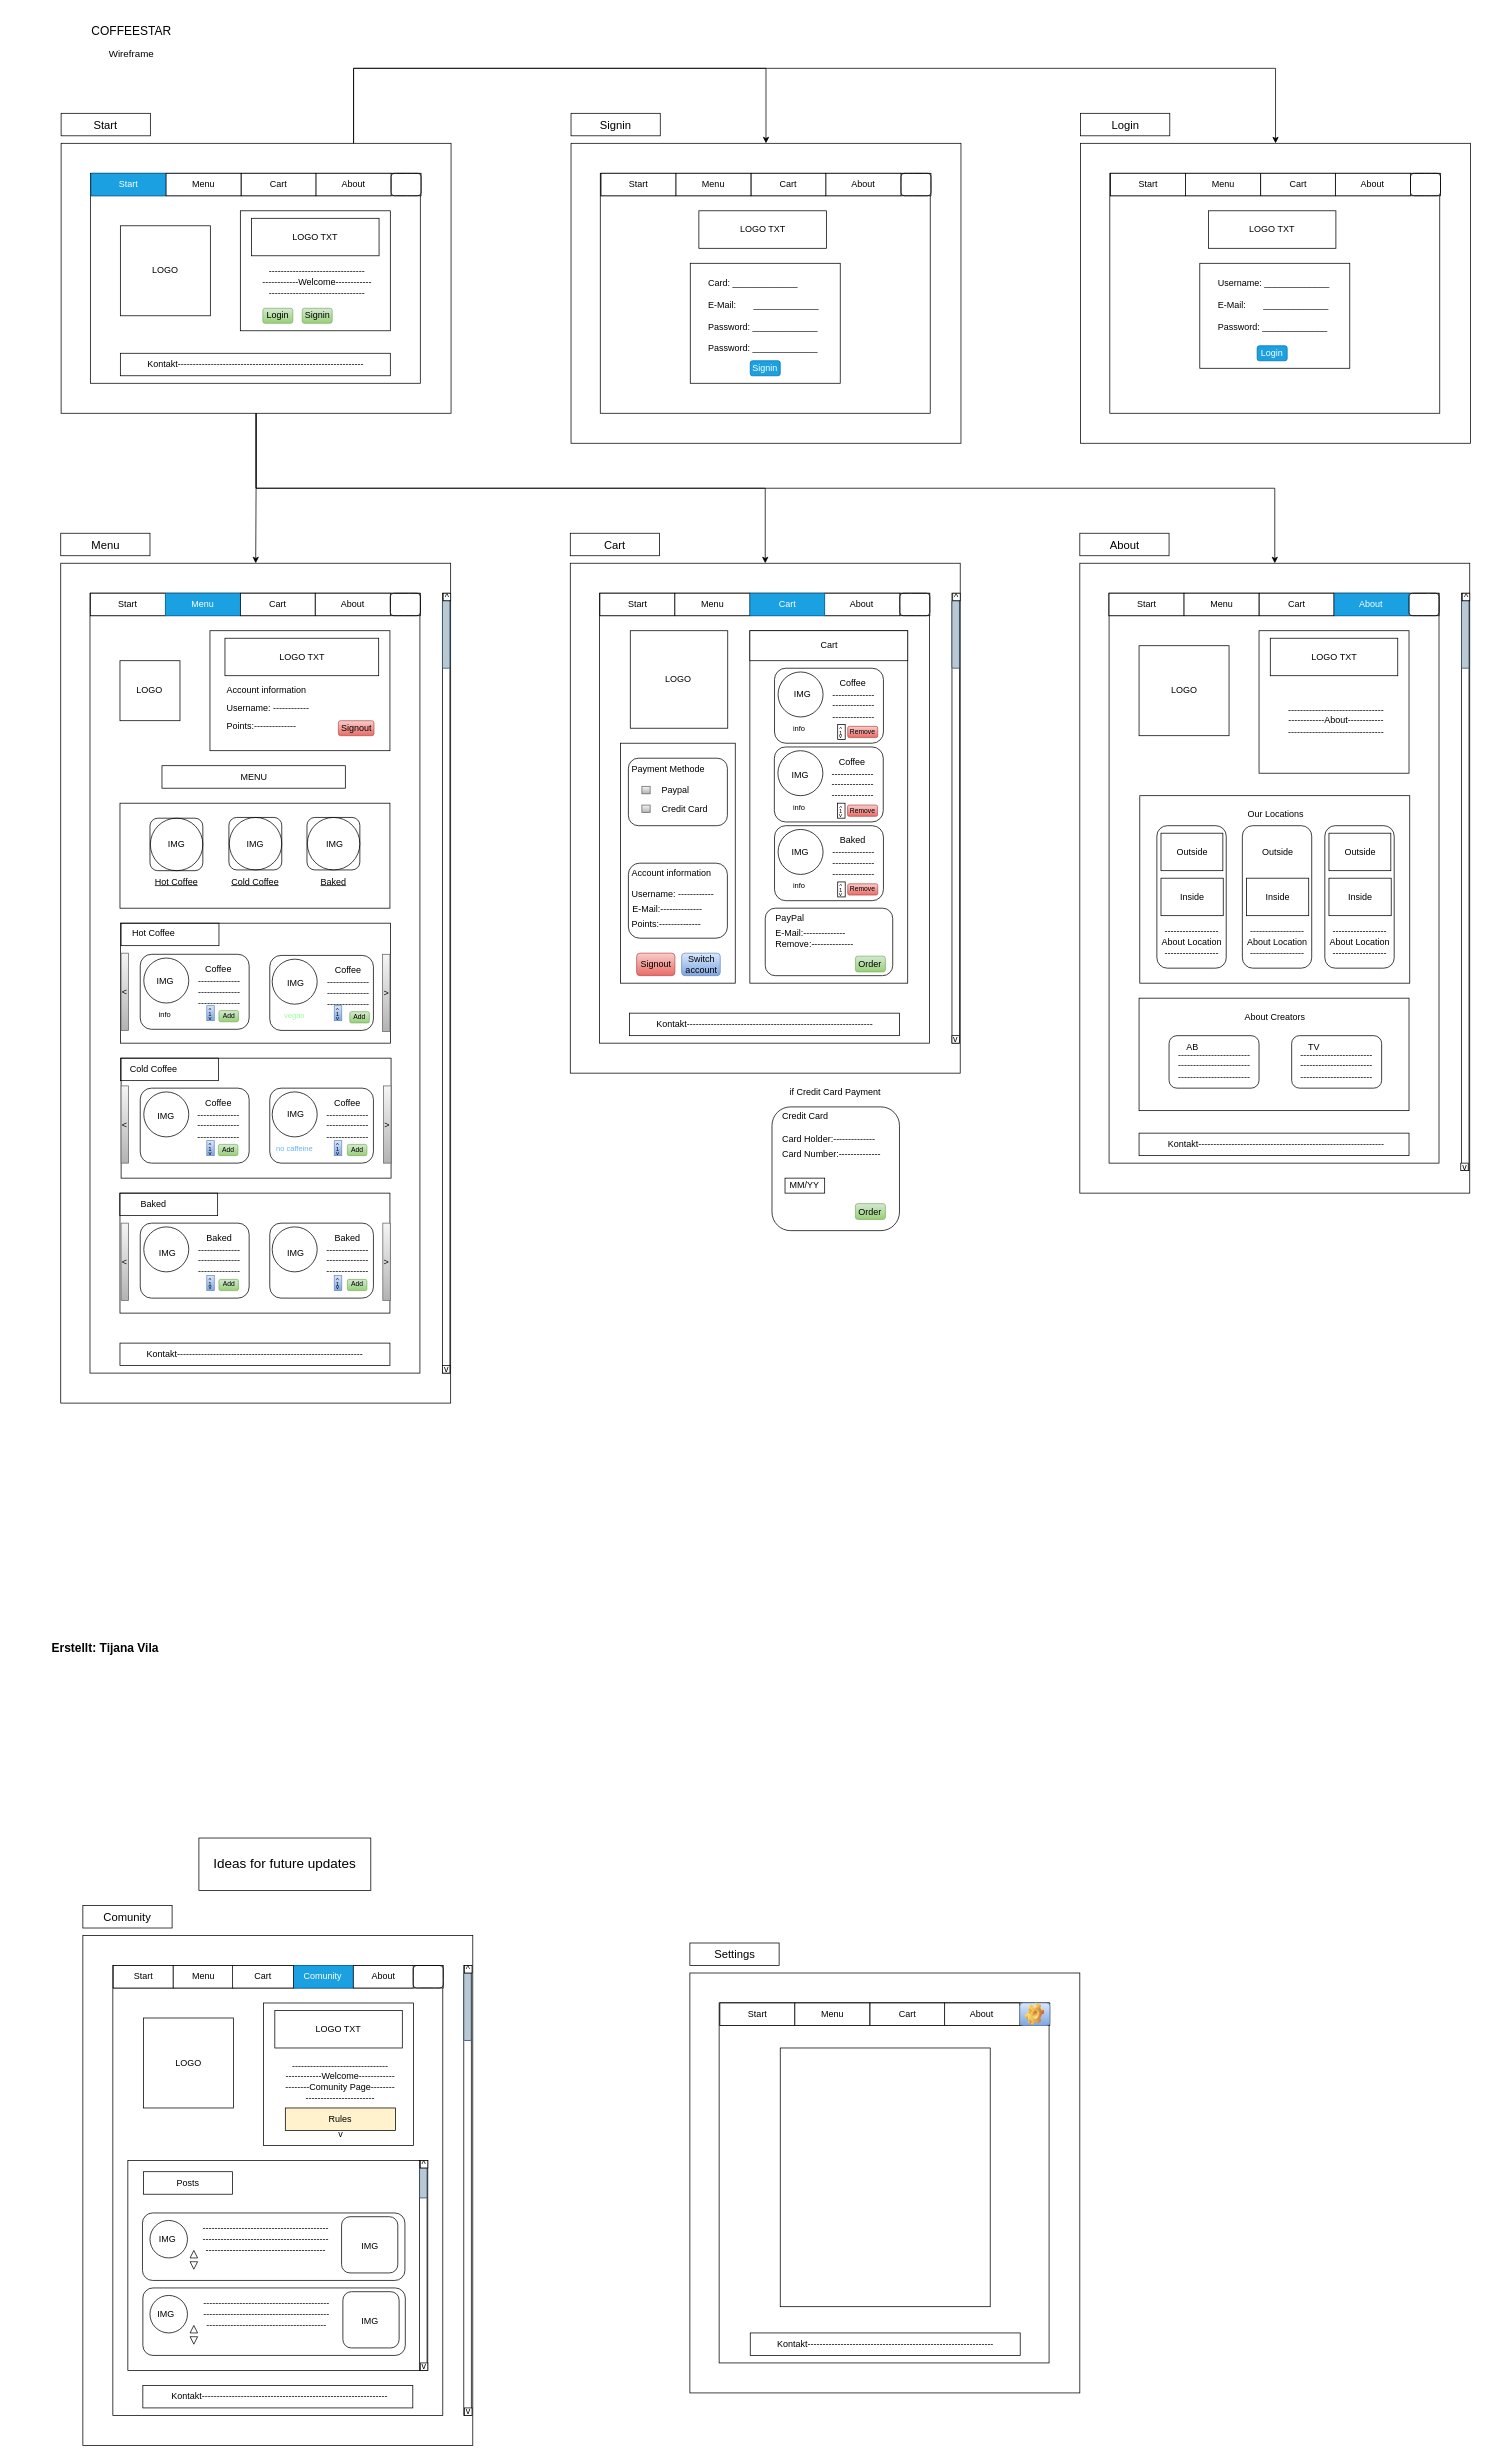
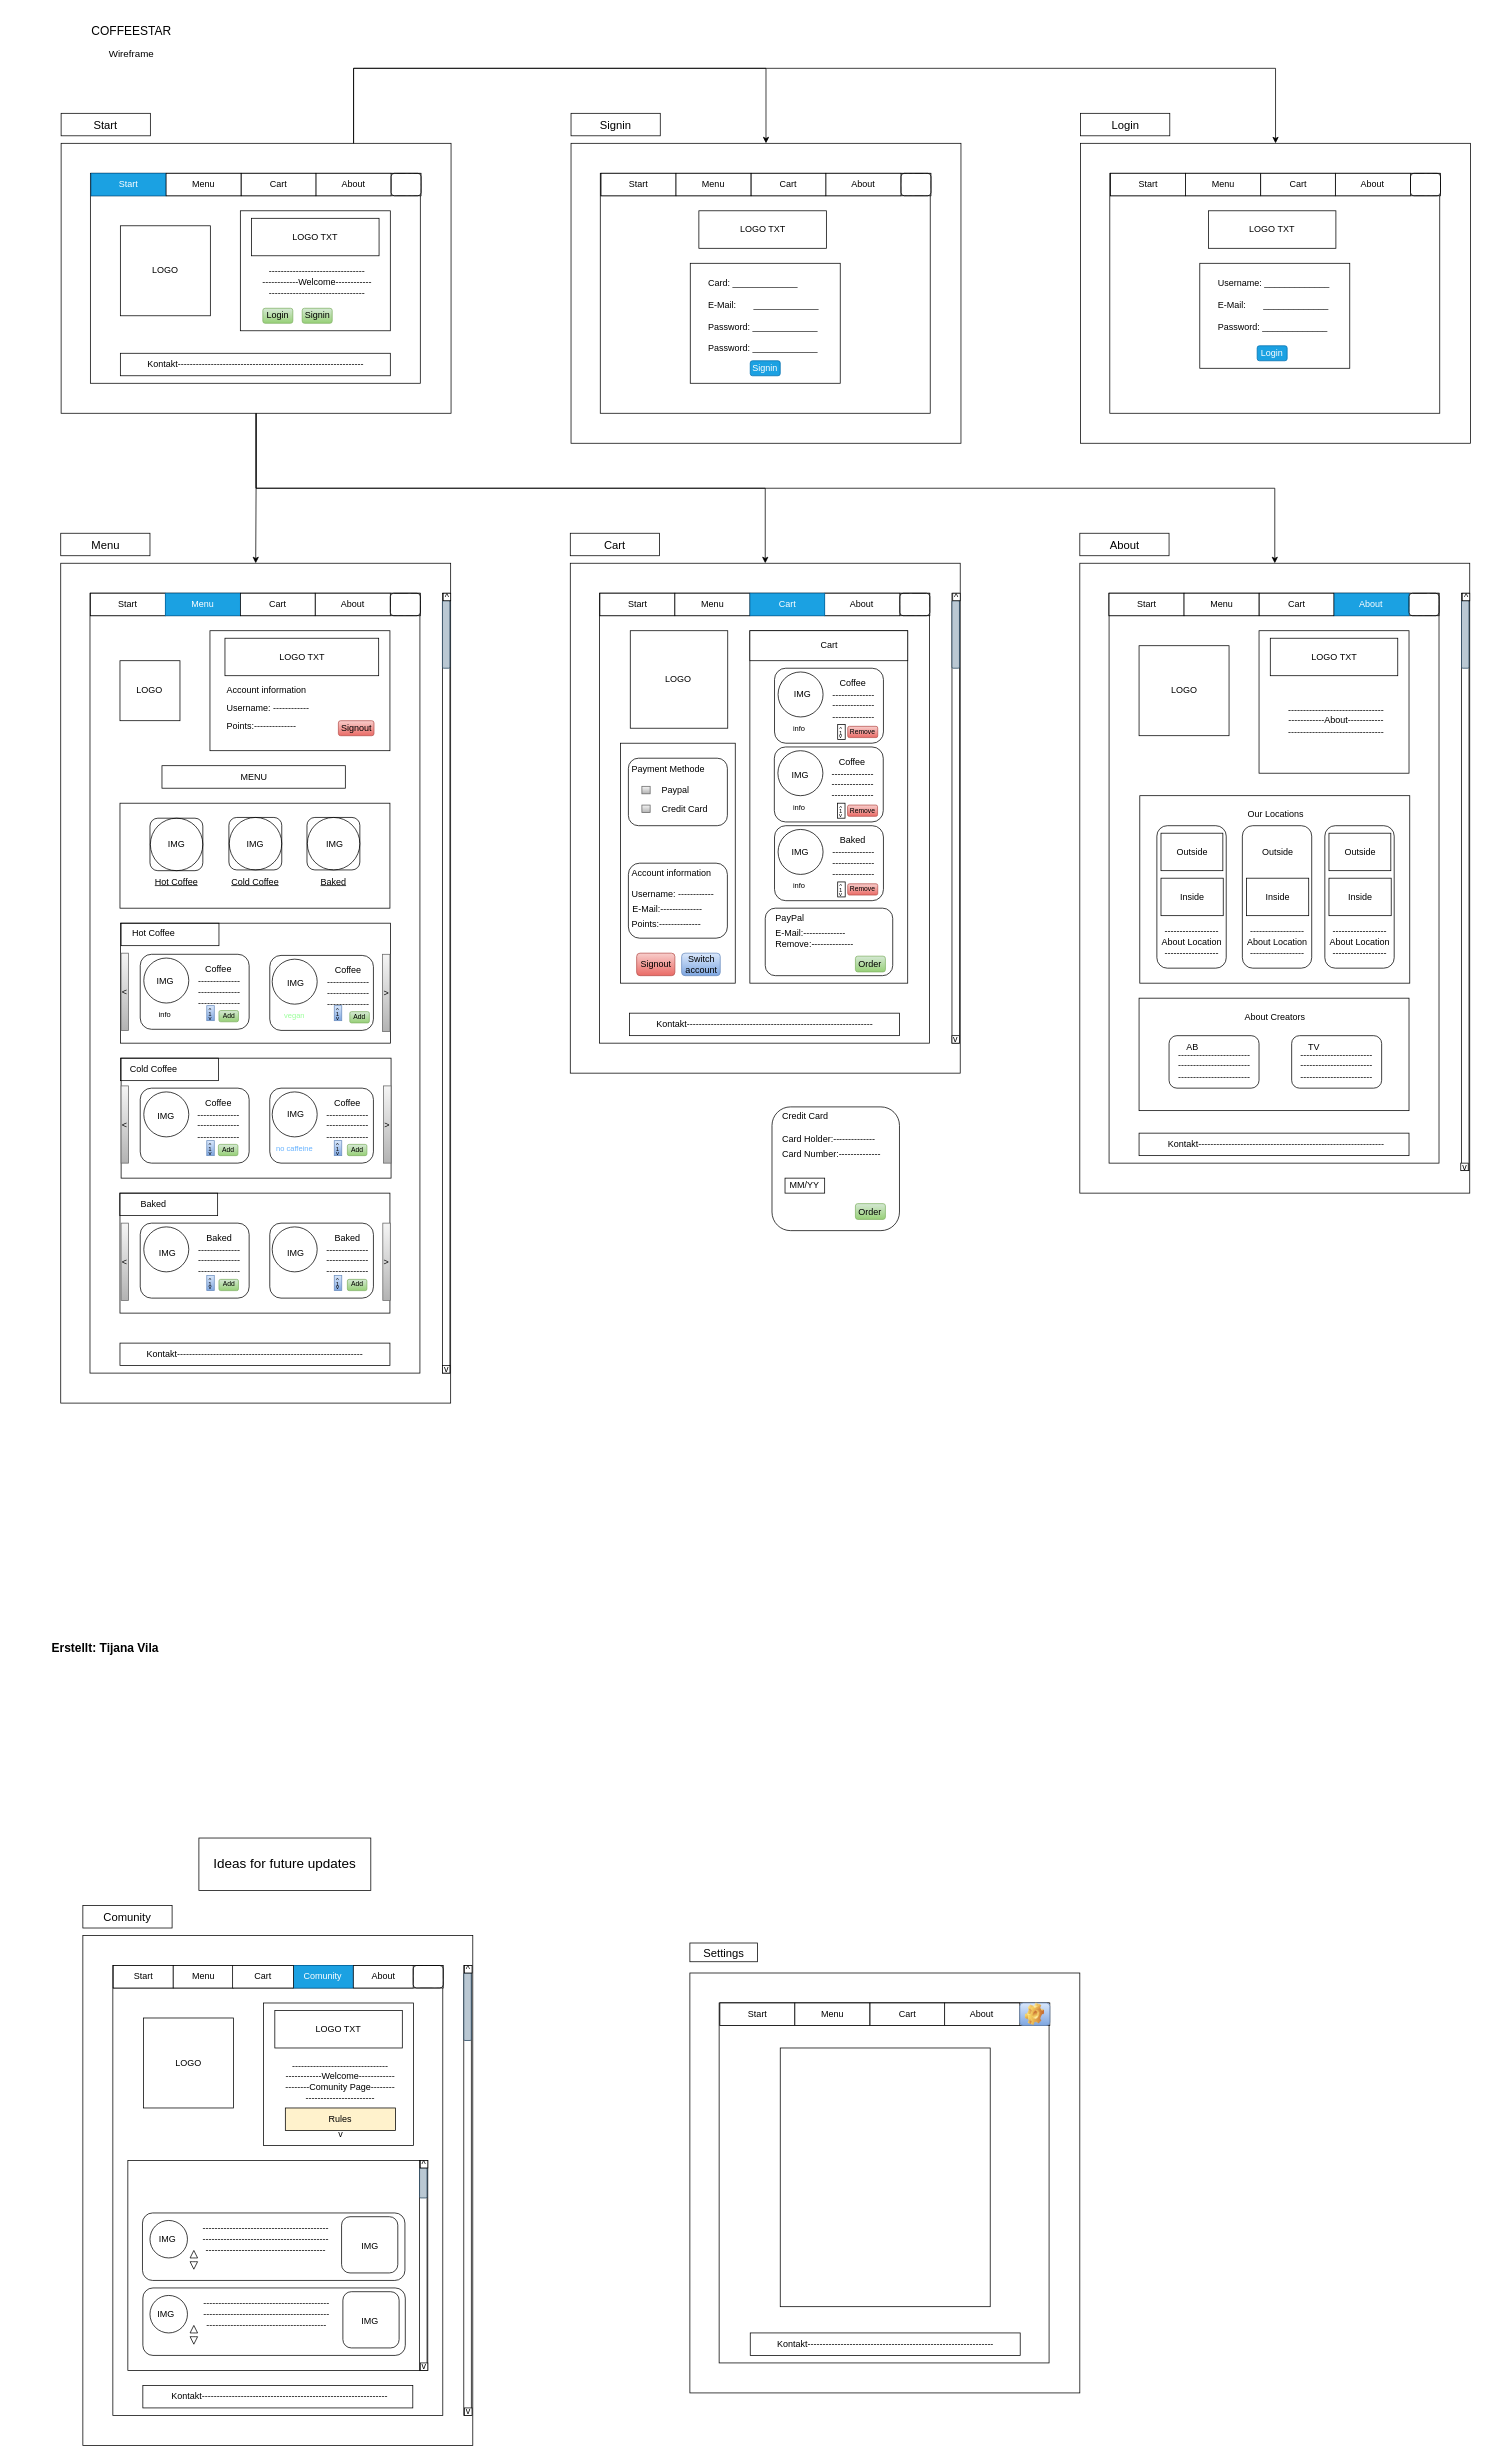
node "if Credit Card Payment": removed
node "Settings": size 89x23 -> 68x19
node "Posts": removed
